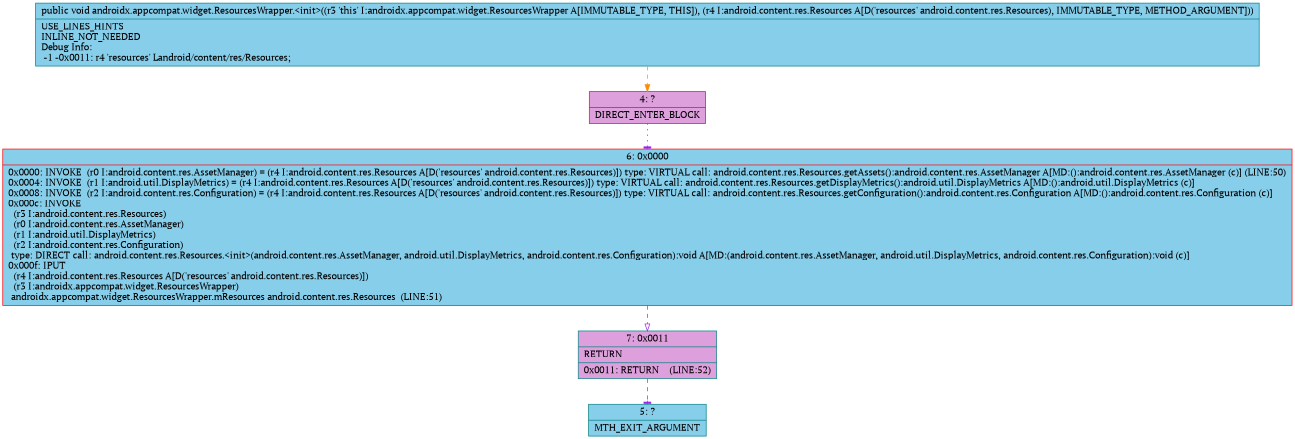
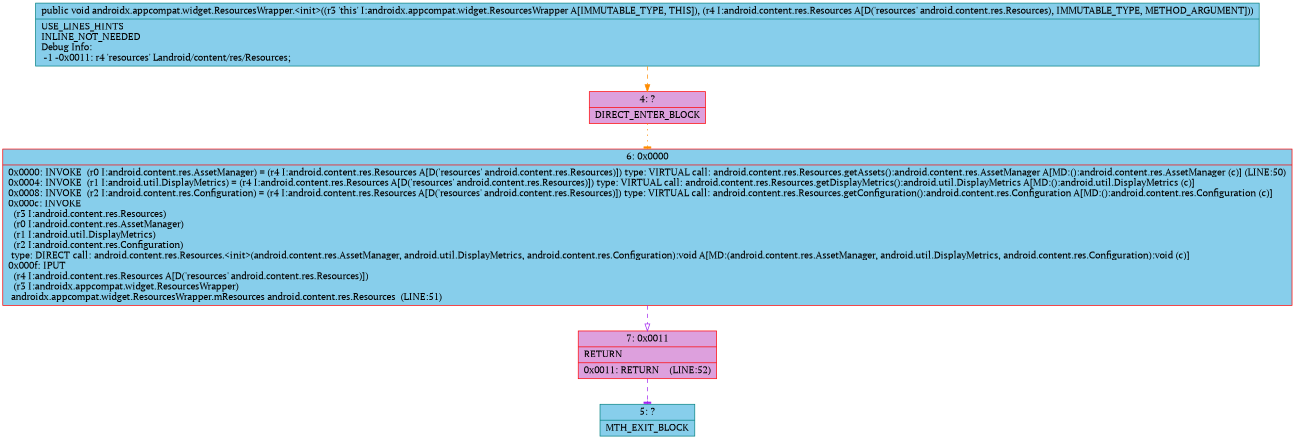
edge "4: ?" -> "6: 0x0000": color purple -> darkorange
node "7: 0x0011": color teal -> red
node "5: ?": text "MTH_EXIT_ARGUMENT" -> "MTH_EXIT_BLOCK"
